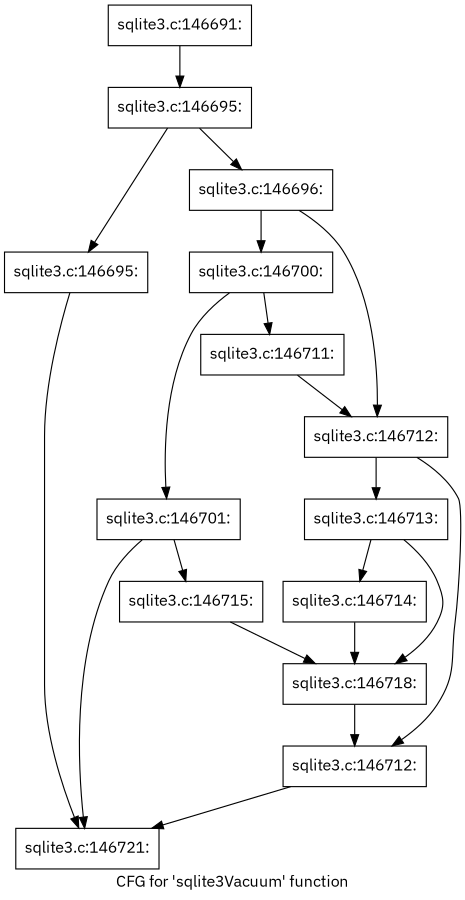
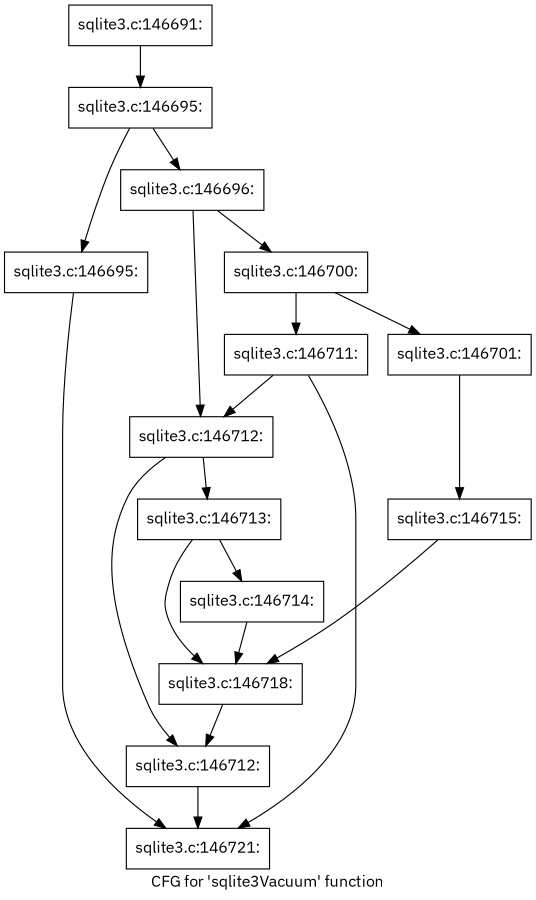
edge "sqlite3.c:146701:" -> "sqlite3.c:146721:": now "sqlite3.c:146711:" -> "sqlite3.c:146721:"
